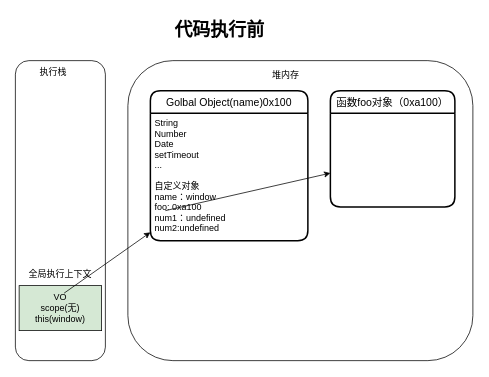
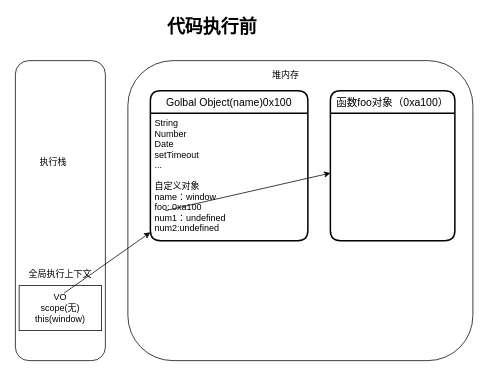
node "代码执行前": moved (220, 30) -> (212, 27)
node "执行栈": moved (53, 72) -> (53, 162)
node "函数foo对象（0xa100）": size 125x116 -> 125x150
node "VO scope(无) this(window)": fillcolor #d5e8d4 -> #ffffff
